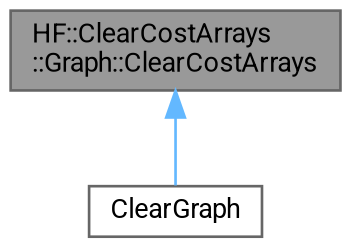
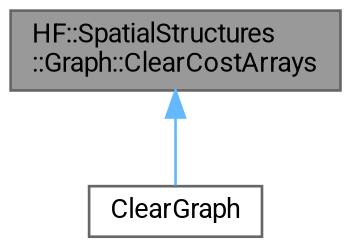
node "HF::ClearCostArrays ::Graph::ClearCostArrays": label "HF::ClearCostArrays ::Graph::ClearCostArrays" -> "HF::SpatialStructures ::Graph::ClearCostArrays"
